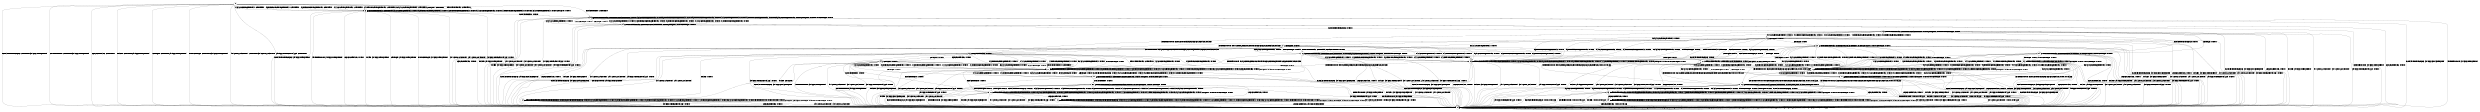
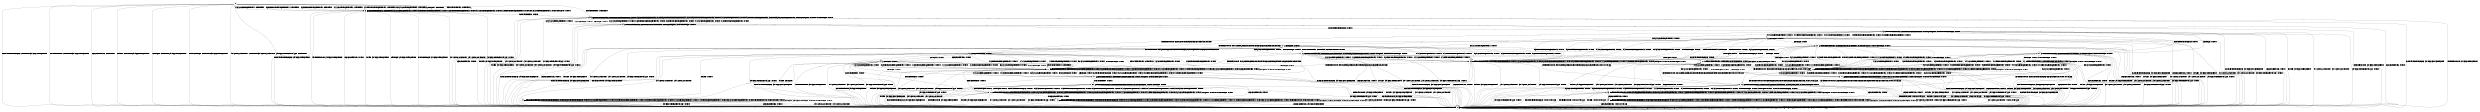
edge "s12" -> "s13": label "CHANGE_CIPHER_SPEC / TIMEOUT" -> "EXCHANGE_CIPHER_SPEC / TIMEOUT"
